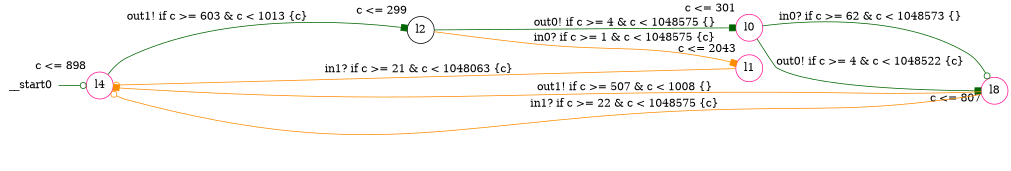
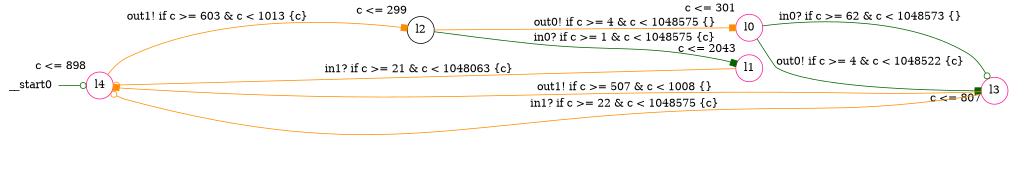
edge "l4 c <= 898" -> "l2 c <= 299": color darkgreen -> darkorange
edge "l2 c <= 299" -> "l0 c <= 301": color darkgreen -> darkorange
edge "l2 c <= 299" -> "l1 c <= 2043": color darkorange -> darkgreen
node "l8 c <= 807": label "l8 c <= 807" -> "l3 c <= 807"
